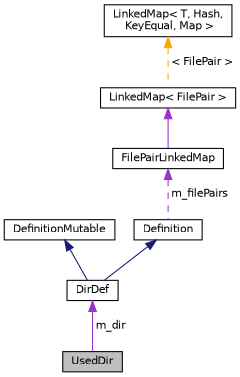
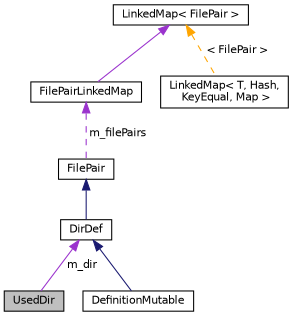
edge "LinkedMap< FilePair >" -> "LinkedMap< T, Hash, KeyEqual, Map >": reversed
node "Definition": label "Definition" -> "FilePair"
edge "DirDef" -> "DefinitionMutable": reversed
